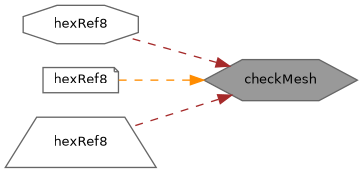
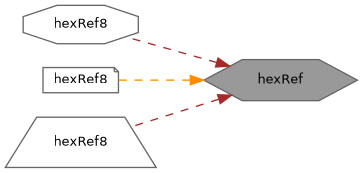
node "checkMesh": label "checkMesh" -> "hexRef"
